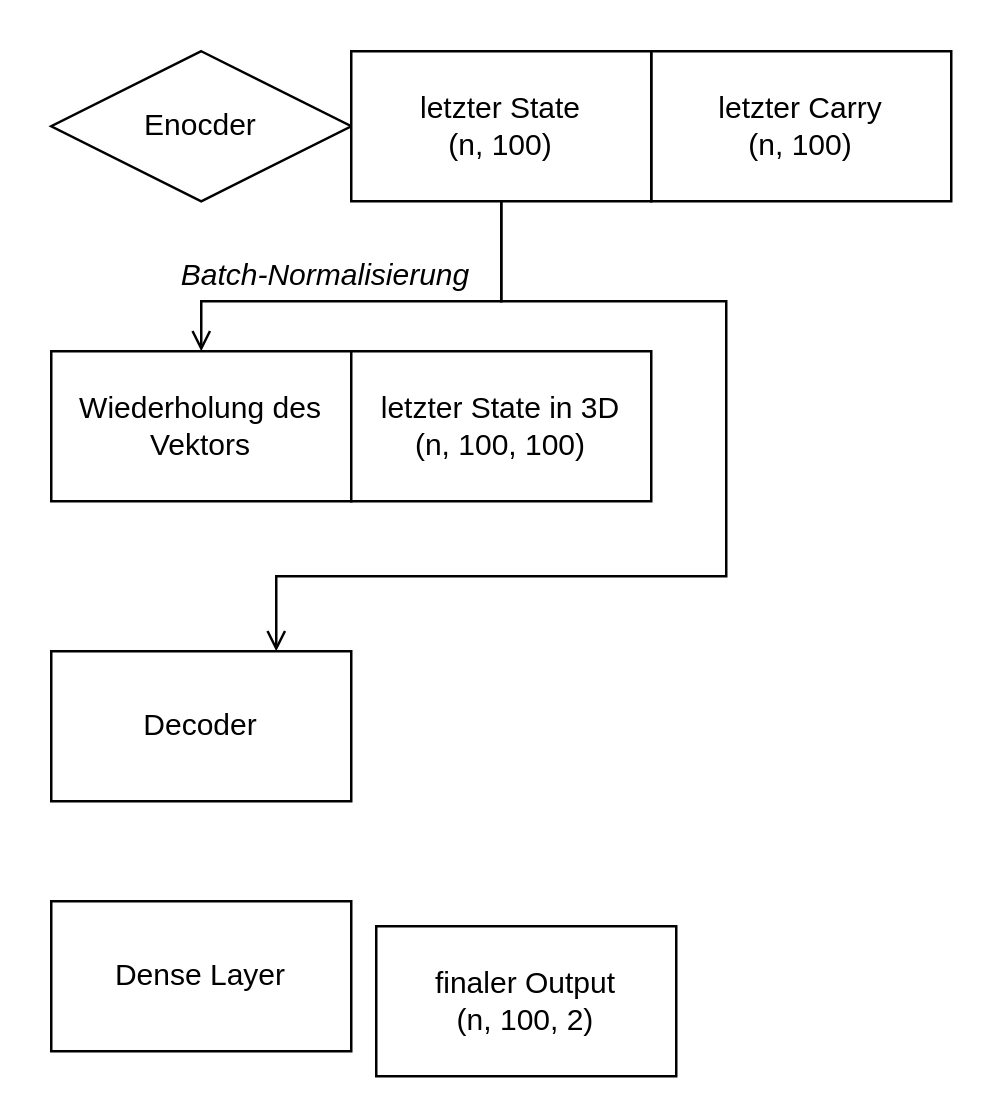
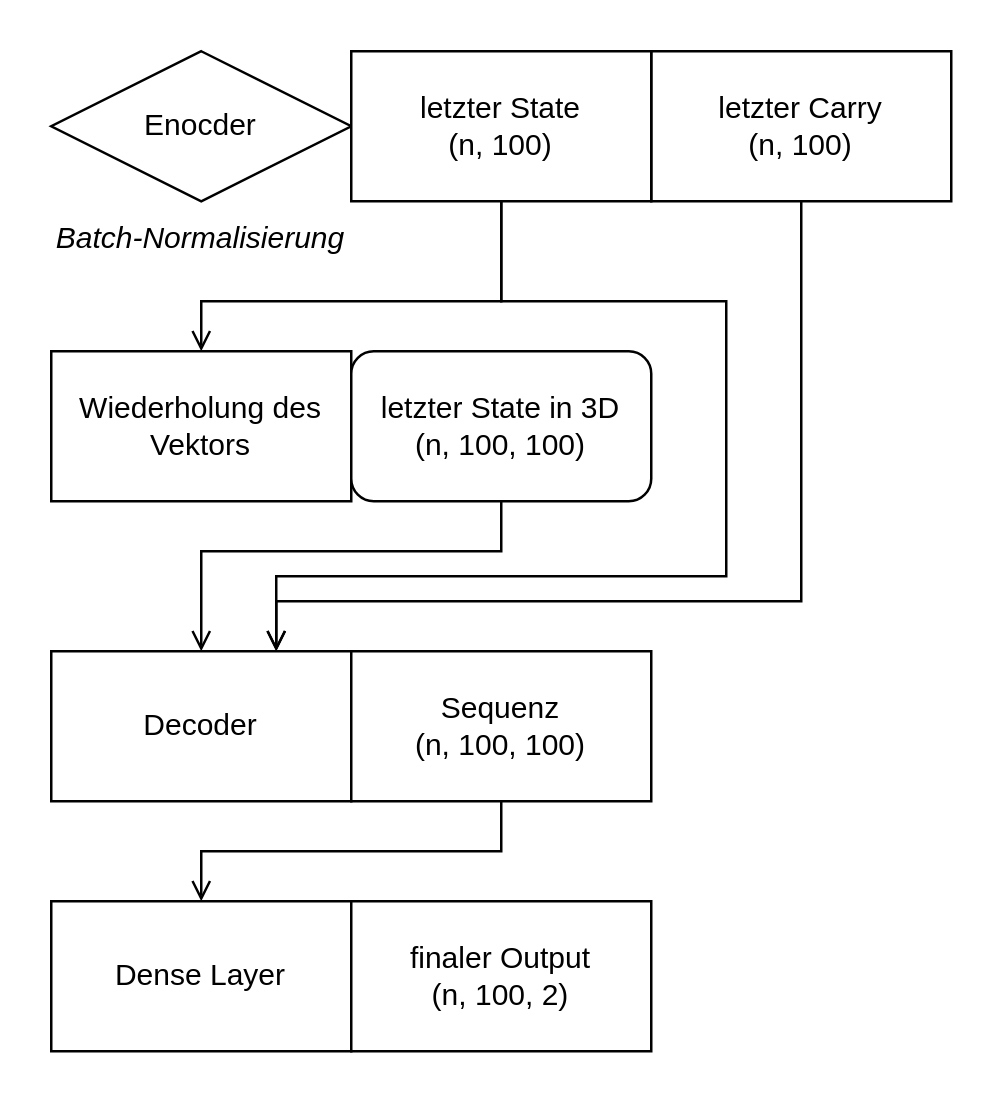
node "Batch-Normalisierung": moved (326, 276) -> (201, 239)
node "letzter State in 3D (n, 100, 100)": shape rectangle -> rounded rectangle
edge "letzter State in 3D (n, 100, 100)" -> "Decoder": added
edge "letzter Carry (n, 100)" -> "Decoder": added
node "Sequenz (n, 100, 100)": added
edge "Sequenz (n, 100, 100)" -> "Dense Layer": added
node "finaler Output (n, 100, 2)": moved (526, 1001) -> (501, 976)
